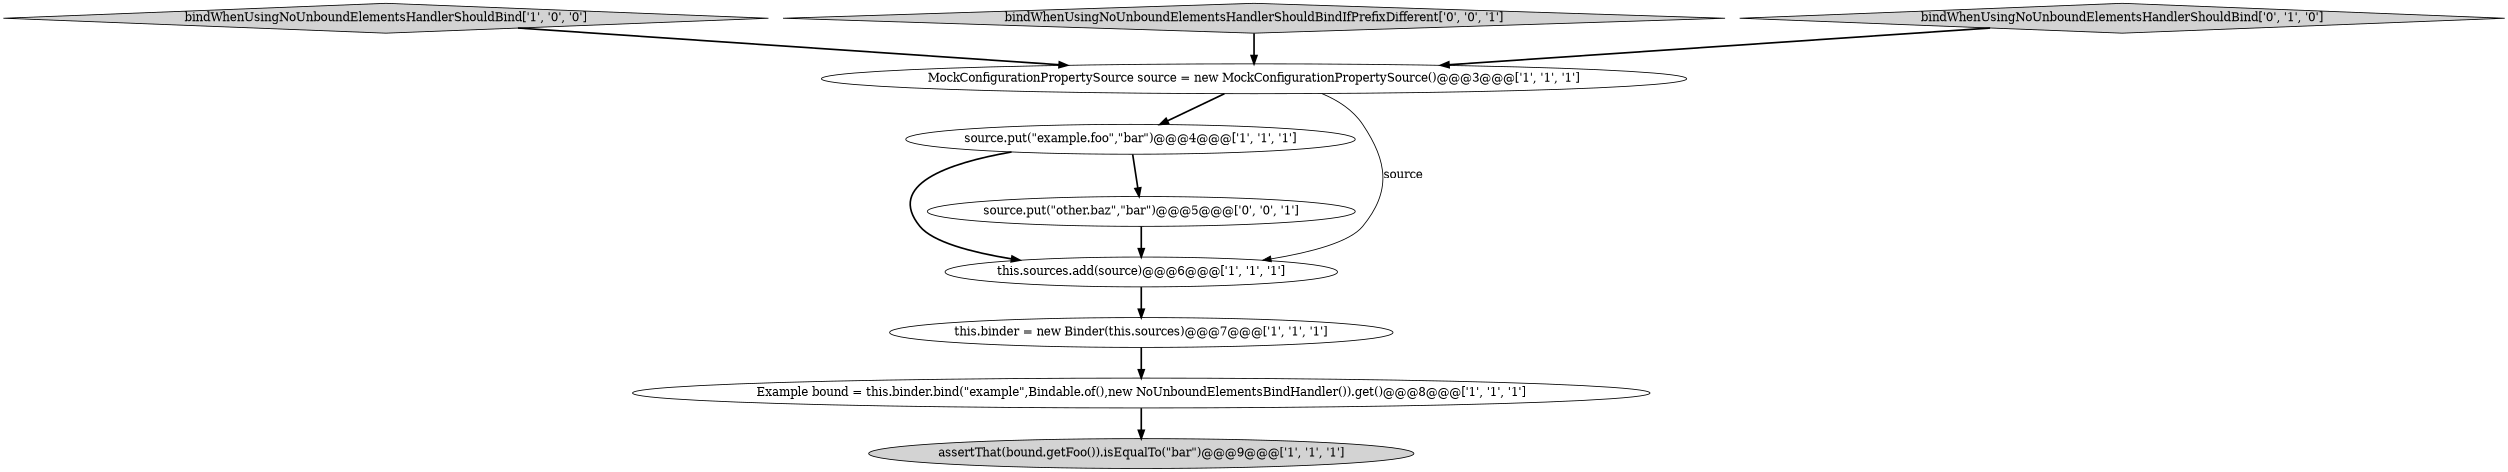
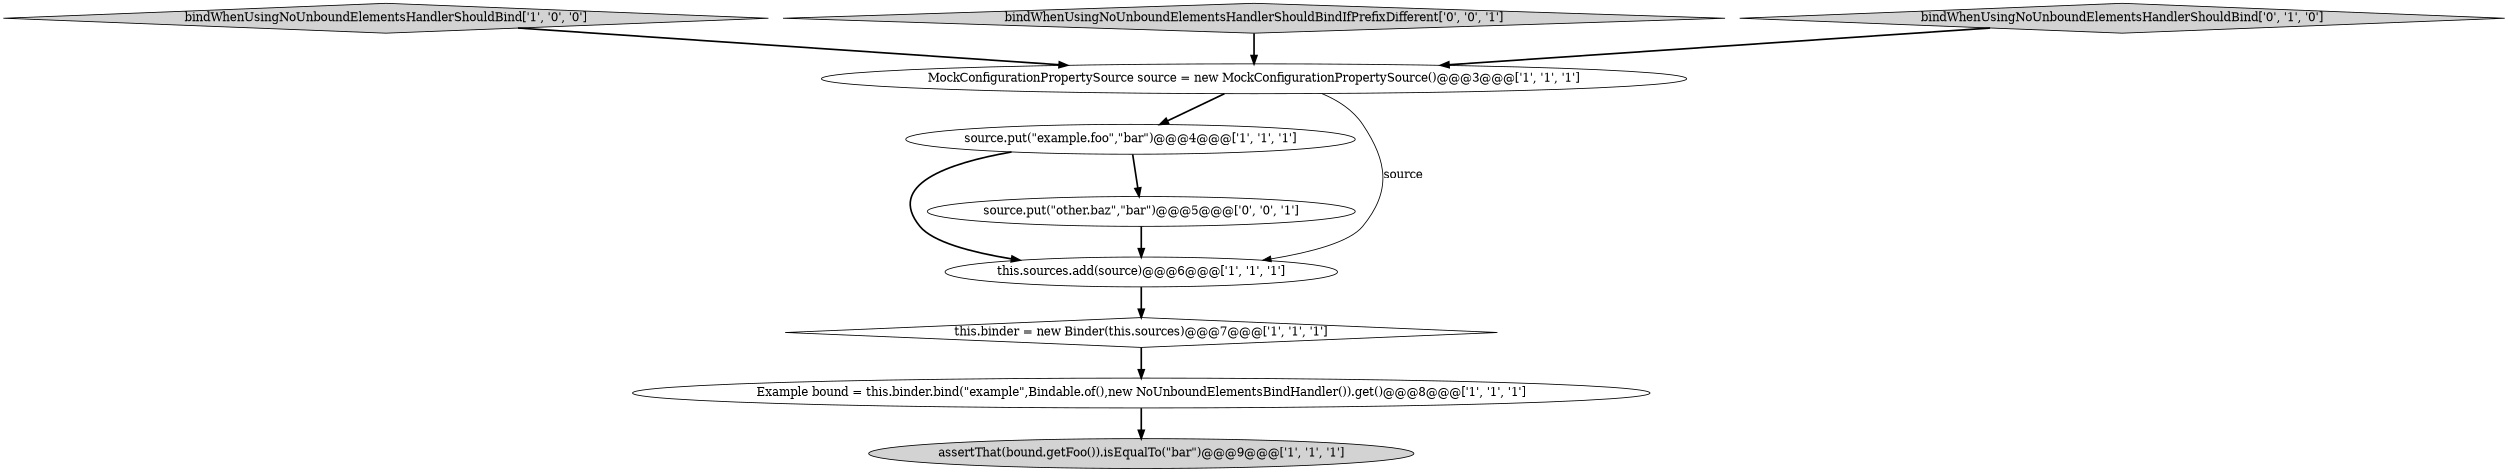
node "this.binder = new Binder(this.sources)@@@7@@@['1', '1', '1']": shape ellipse -> diamond
